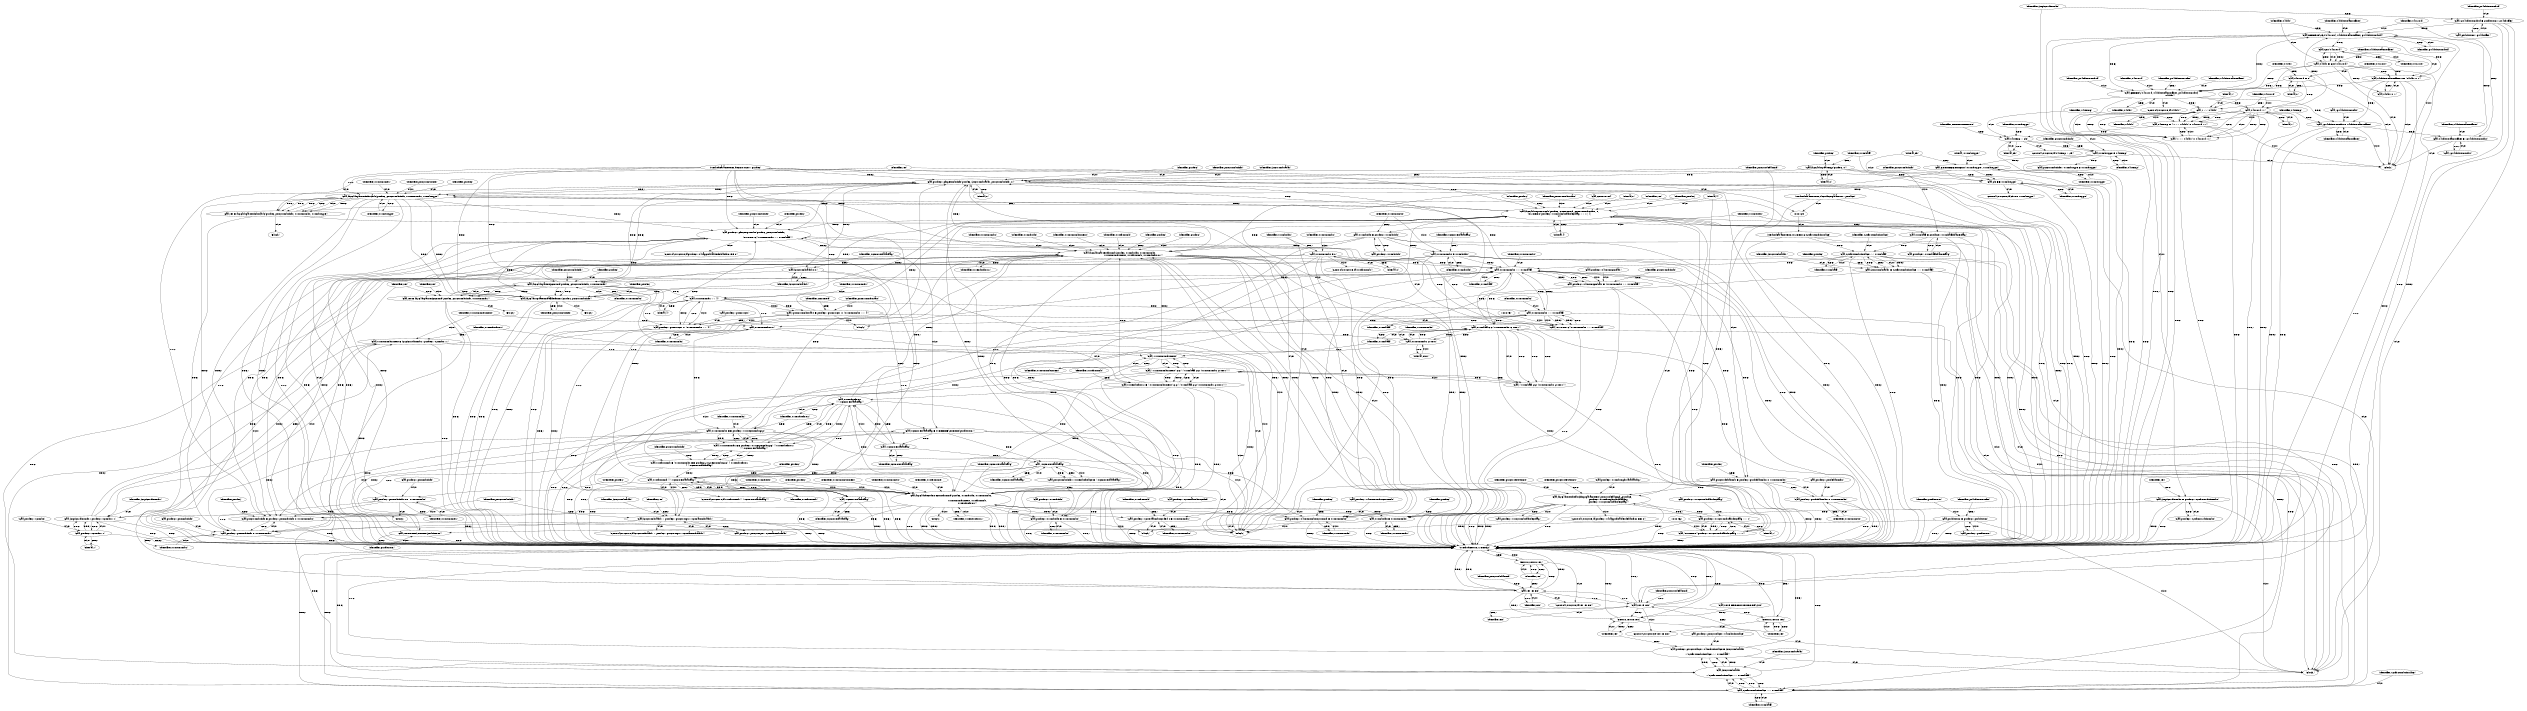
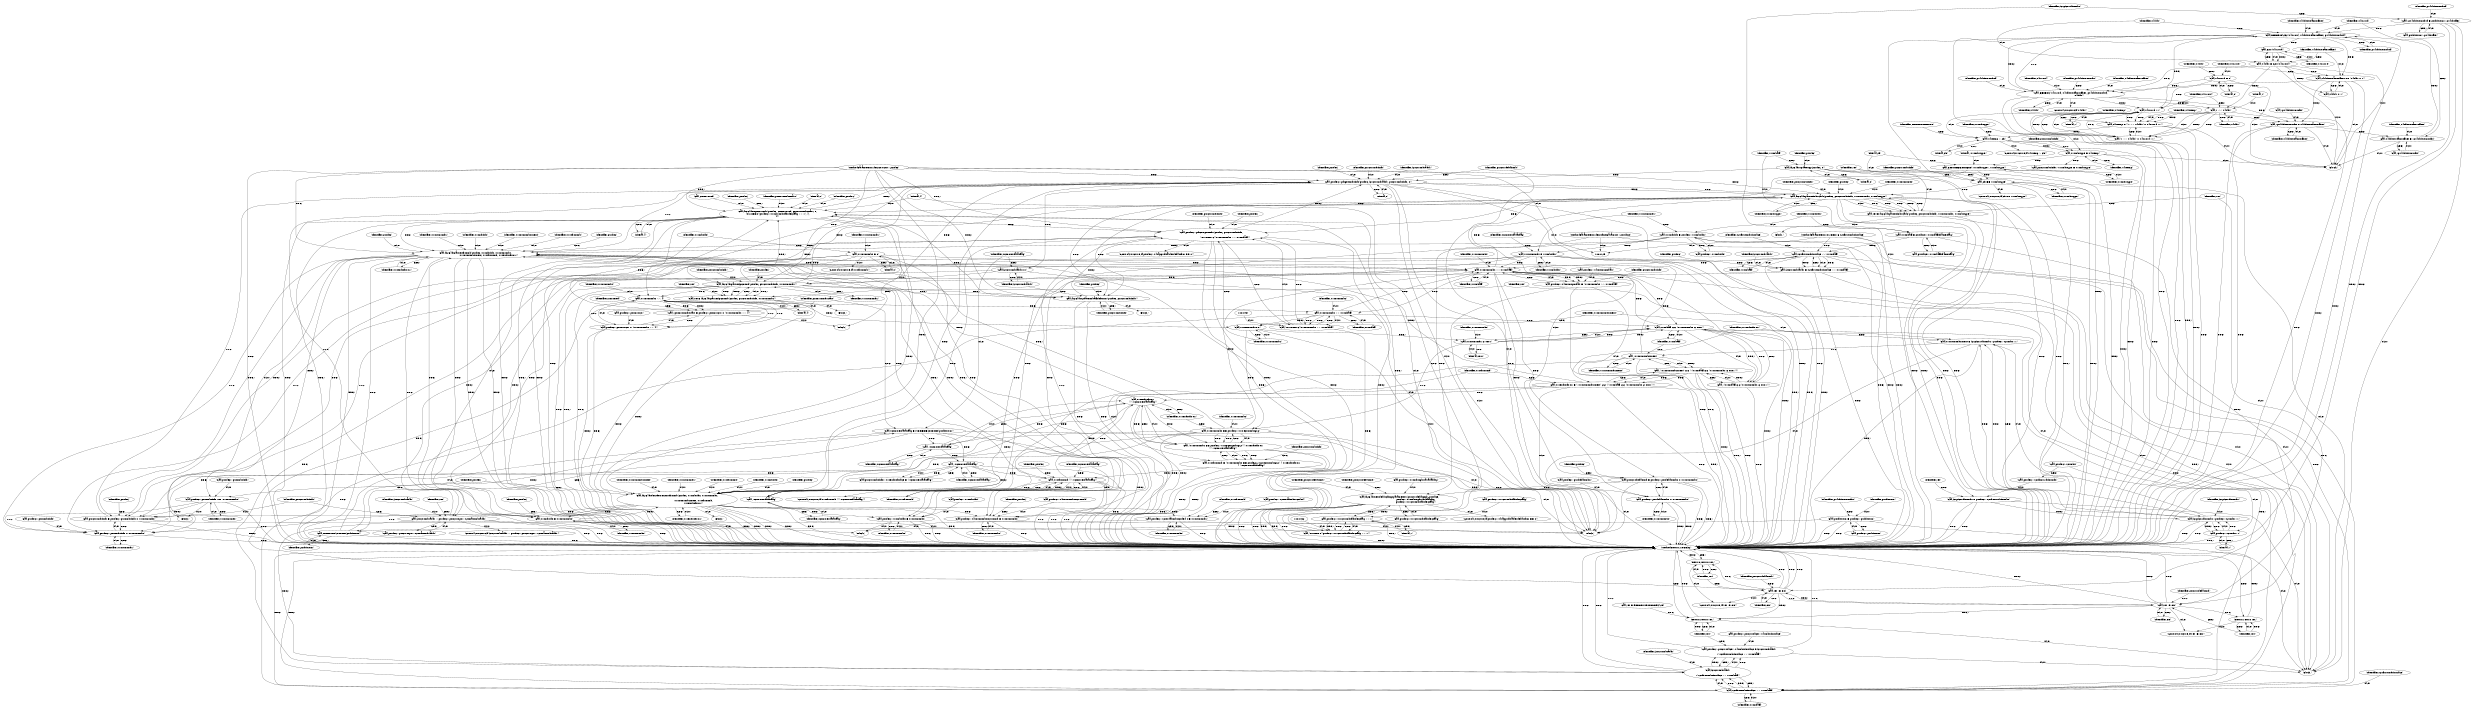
edge "1000129" -> "(MethodParameterIn,UWORD16 u2_first_mb_in_slice)": reversed
edge "(Call,i2_pic_wdin_mbs = ps_dec->u2_frm_wd_in_mbs)" -> "(Call,ps_dec->u2_frm_wd_in_mbs)": now "(Call,ps_dec->u2_mbx)" -> "(Call,ps_dec->u2_frm_wd_in_mbs)"
edge "(Call,u1_mbaff = ps_slice->u1_mbaff_frame_flag)" -> "(MethodReturn,WORD32)": removed, label "DDG:"
